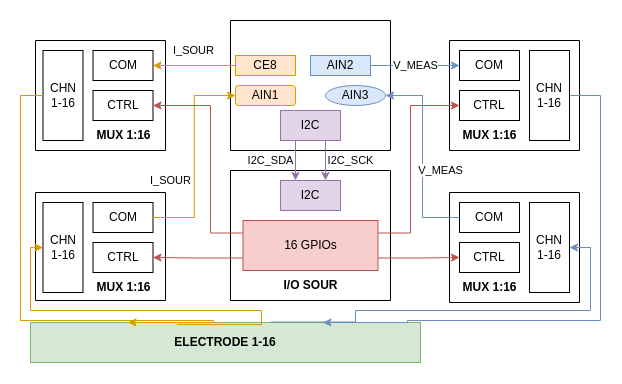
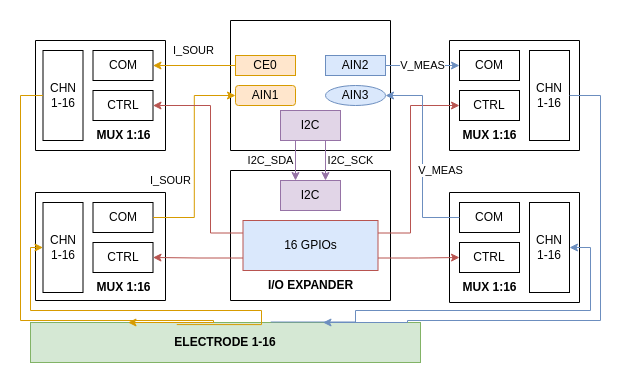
node "CE8": label "CE8" -> "CE0"
node "AIN2": moved (341, 66) -> (356, 66)
node "16 GPIOs": fillcolor #f8cecc -> #dae8fc
node "I/O SOUR": label "I/O SOUR" -> "I/O EXPANDER"
